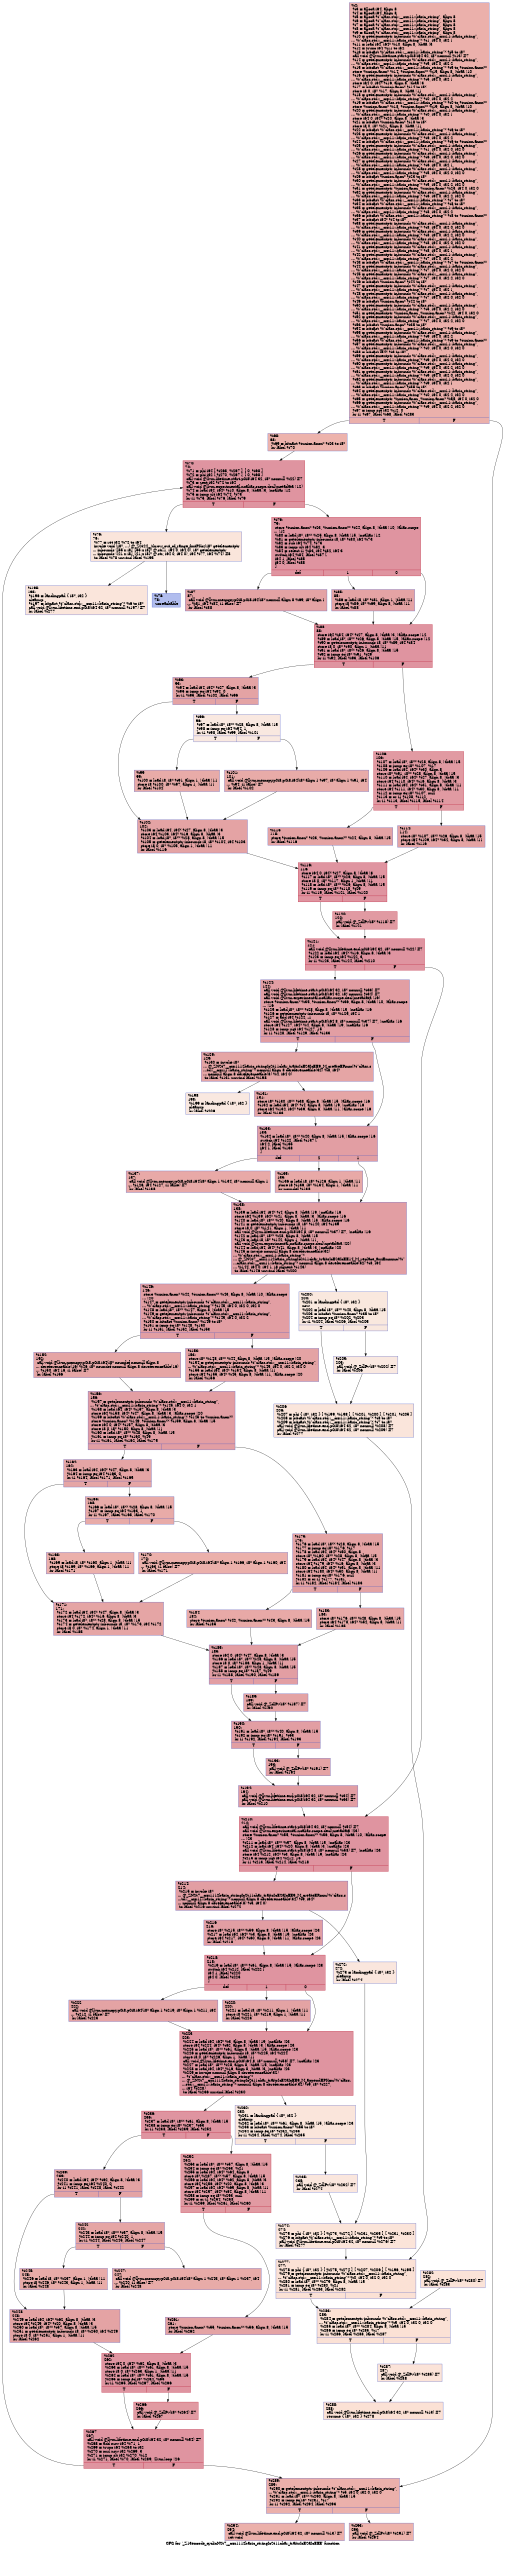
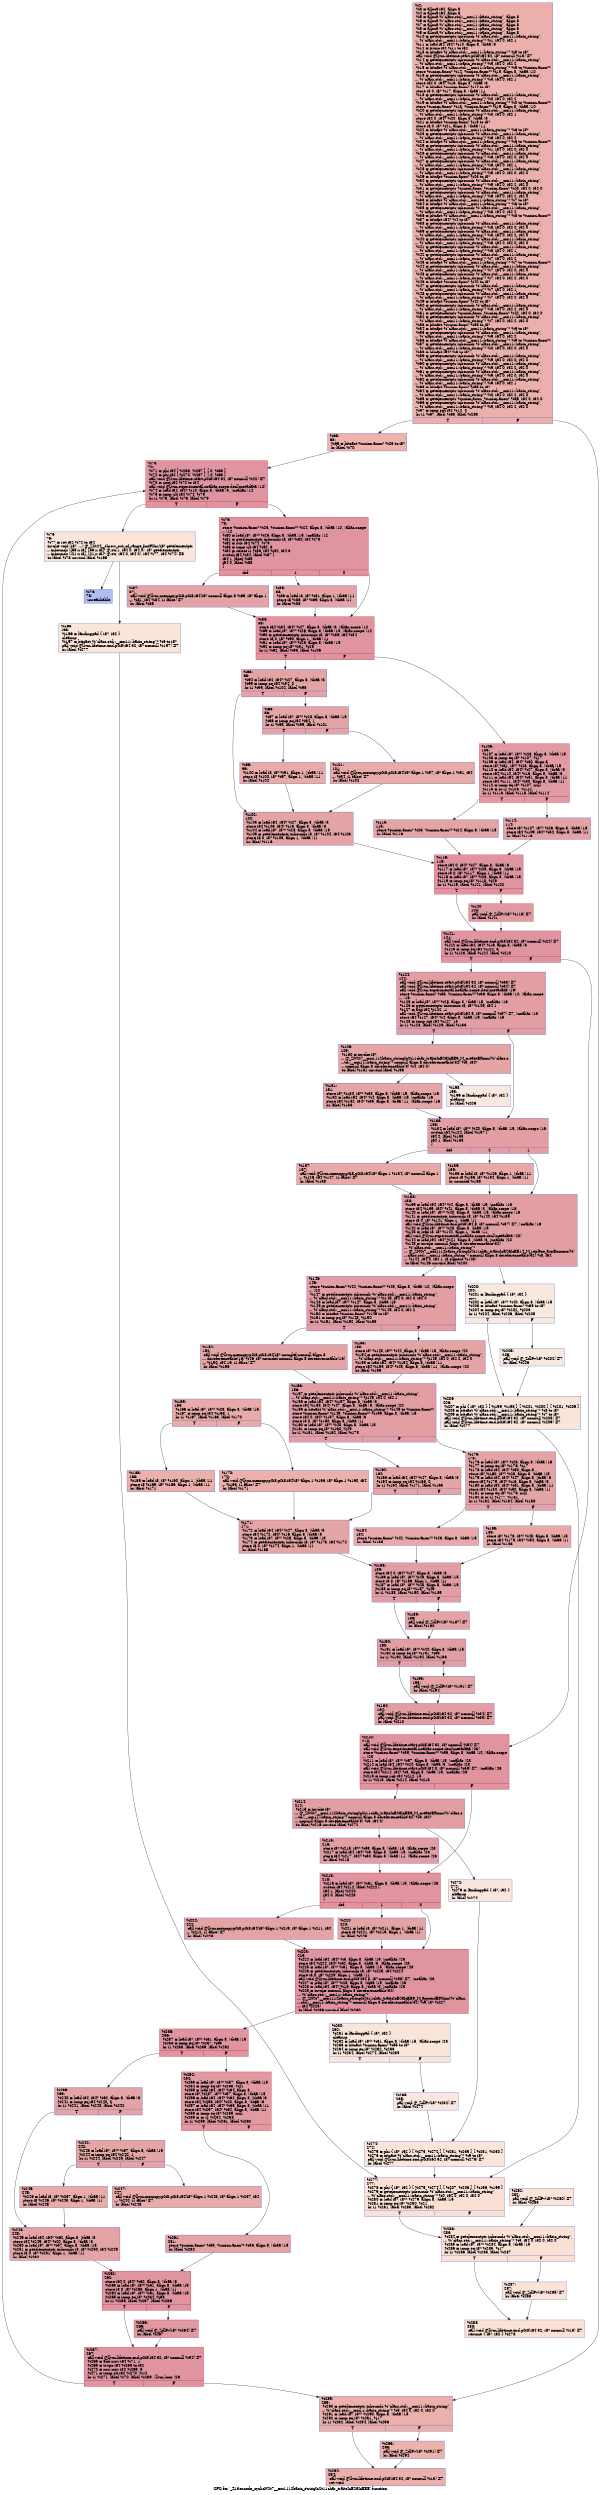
node "%96:": fillcolor #f1ccb870 -> #c5333470
edge "%195:" -> "%277:": added
edge "%162:" -> "%165:": removed
edge "%293:" -> "%294:": added
